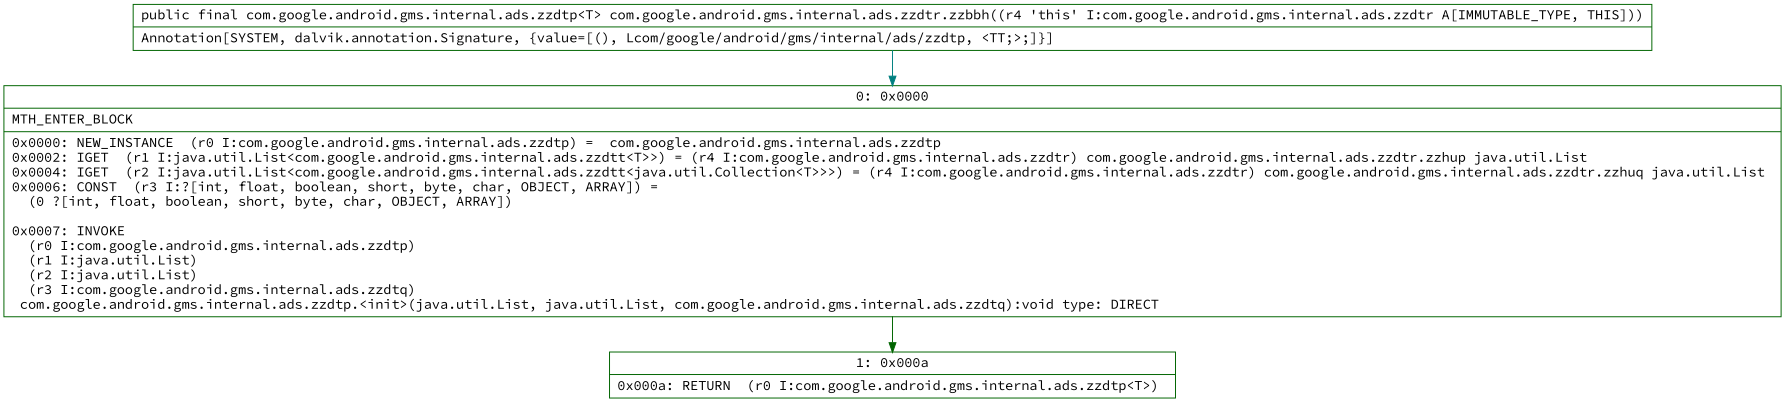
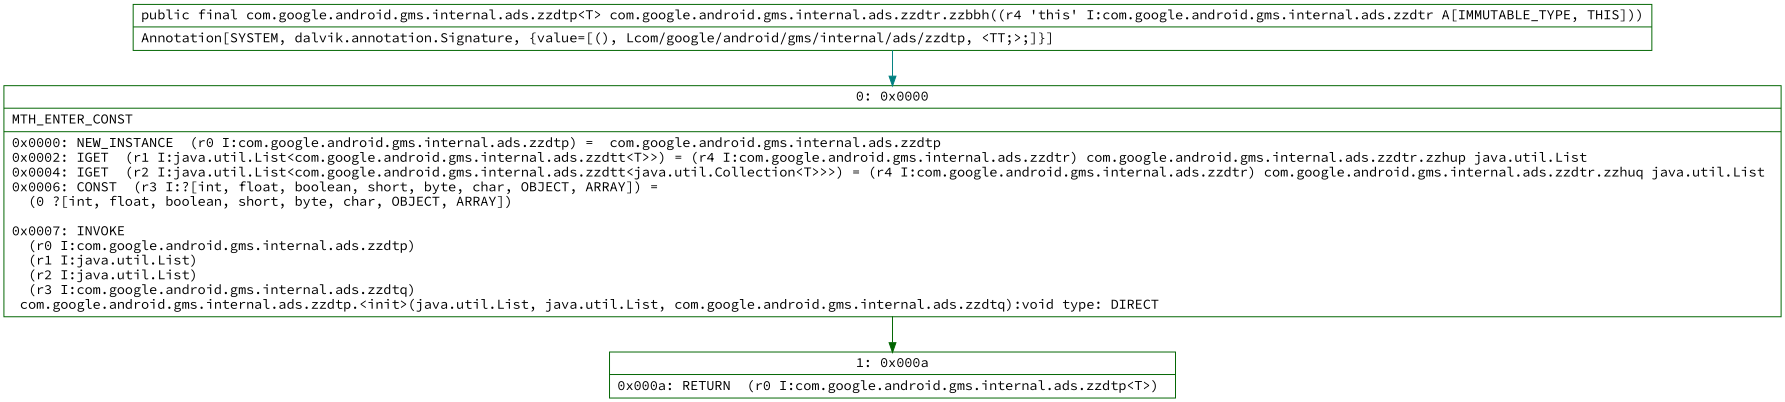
node "0: 0x0000": text "MTH_ENTER_BLOCK" -> "MTH_ENTER_CONST"
